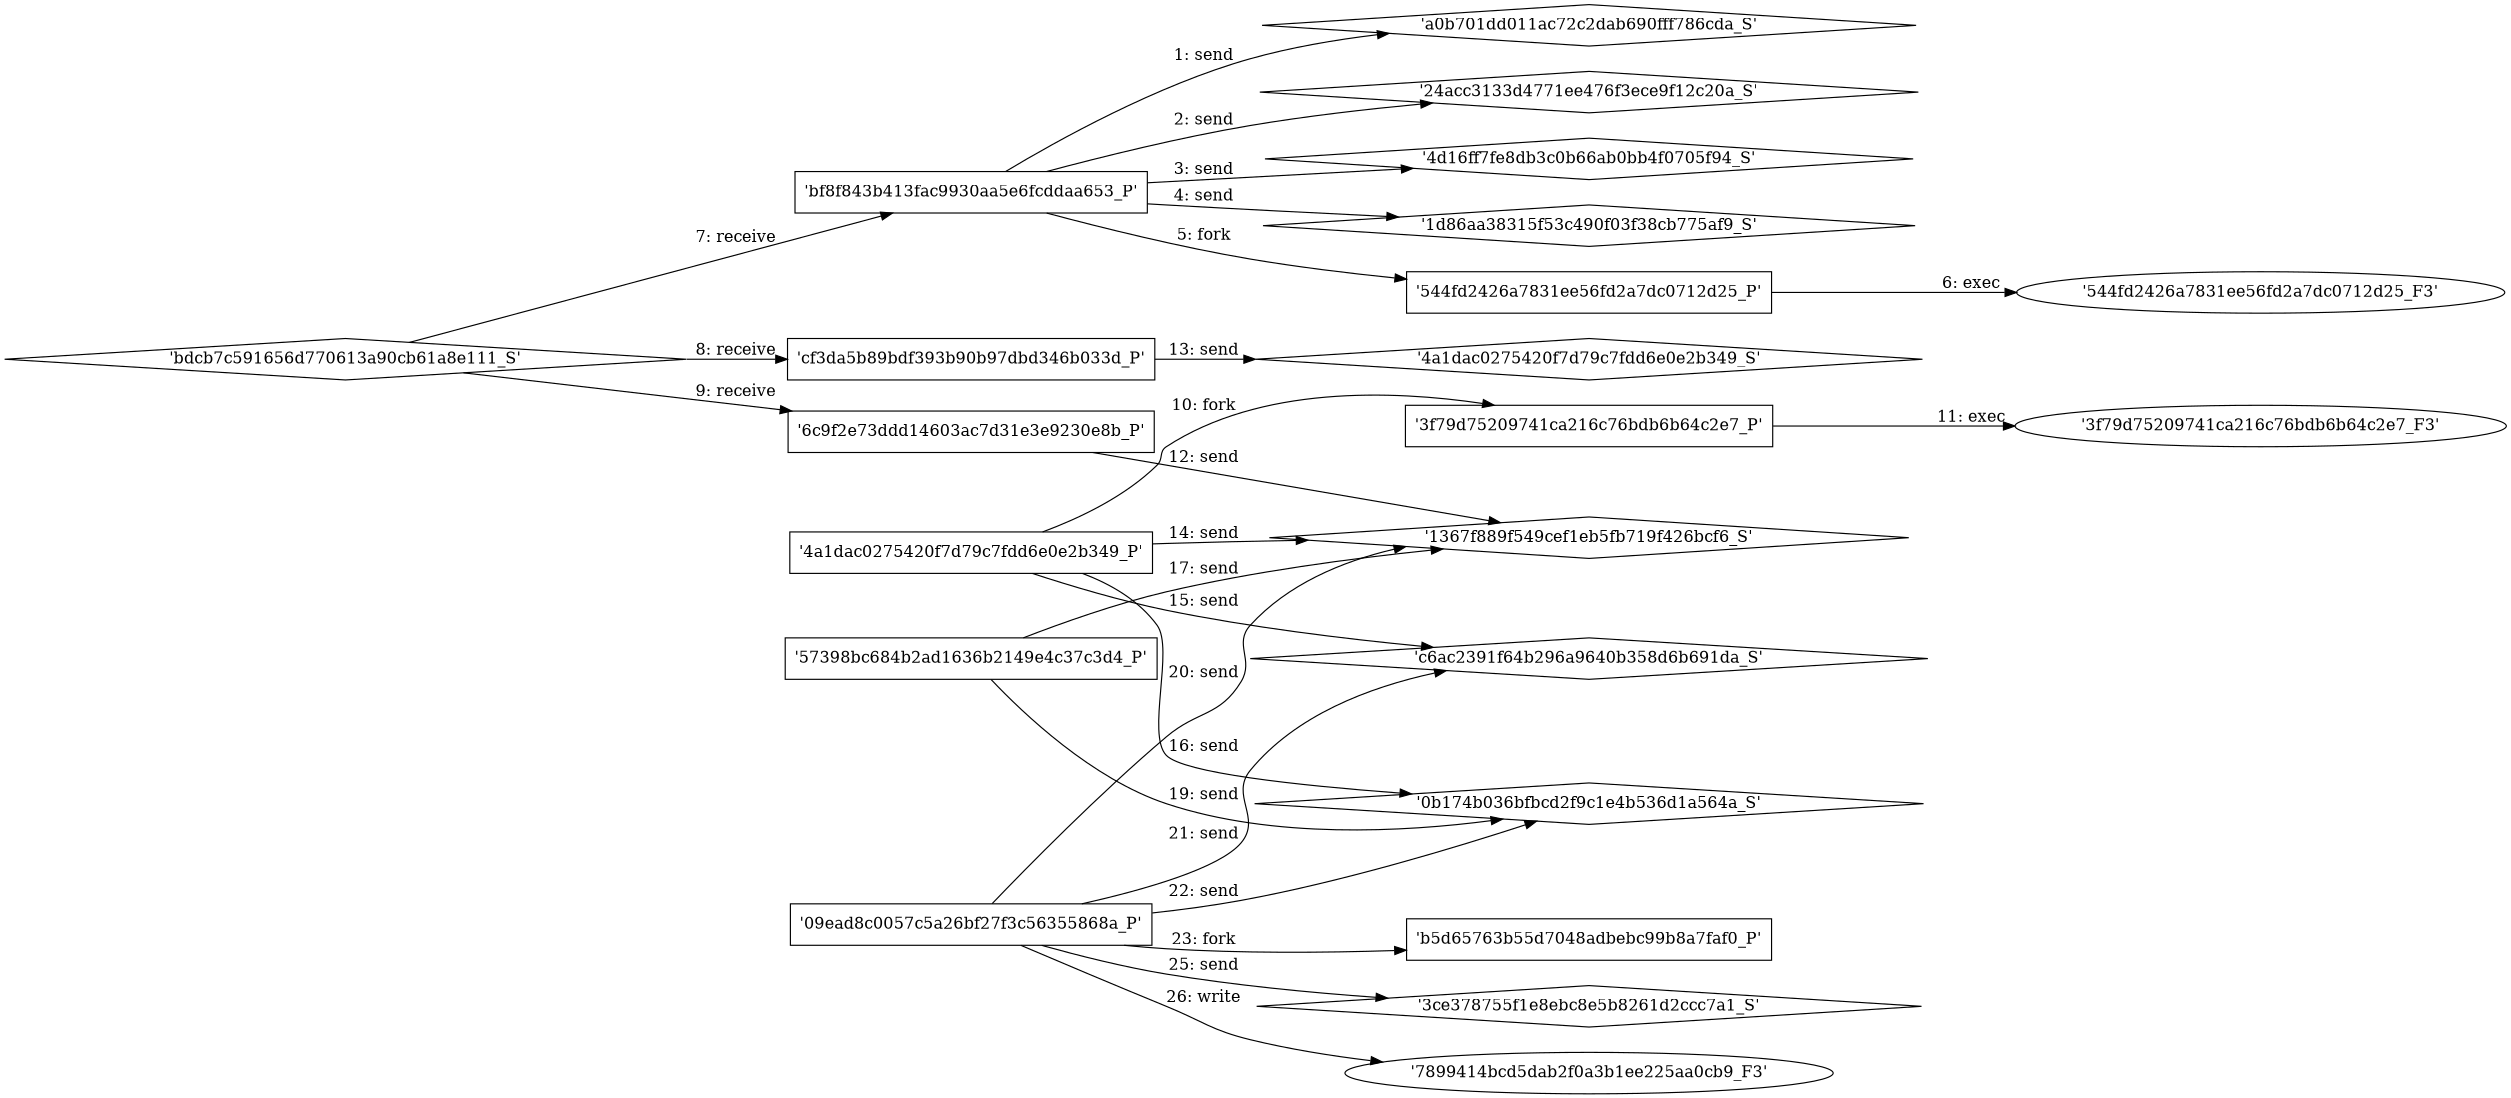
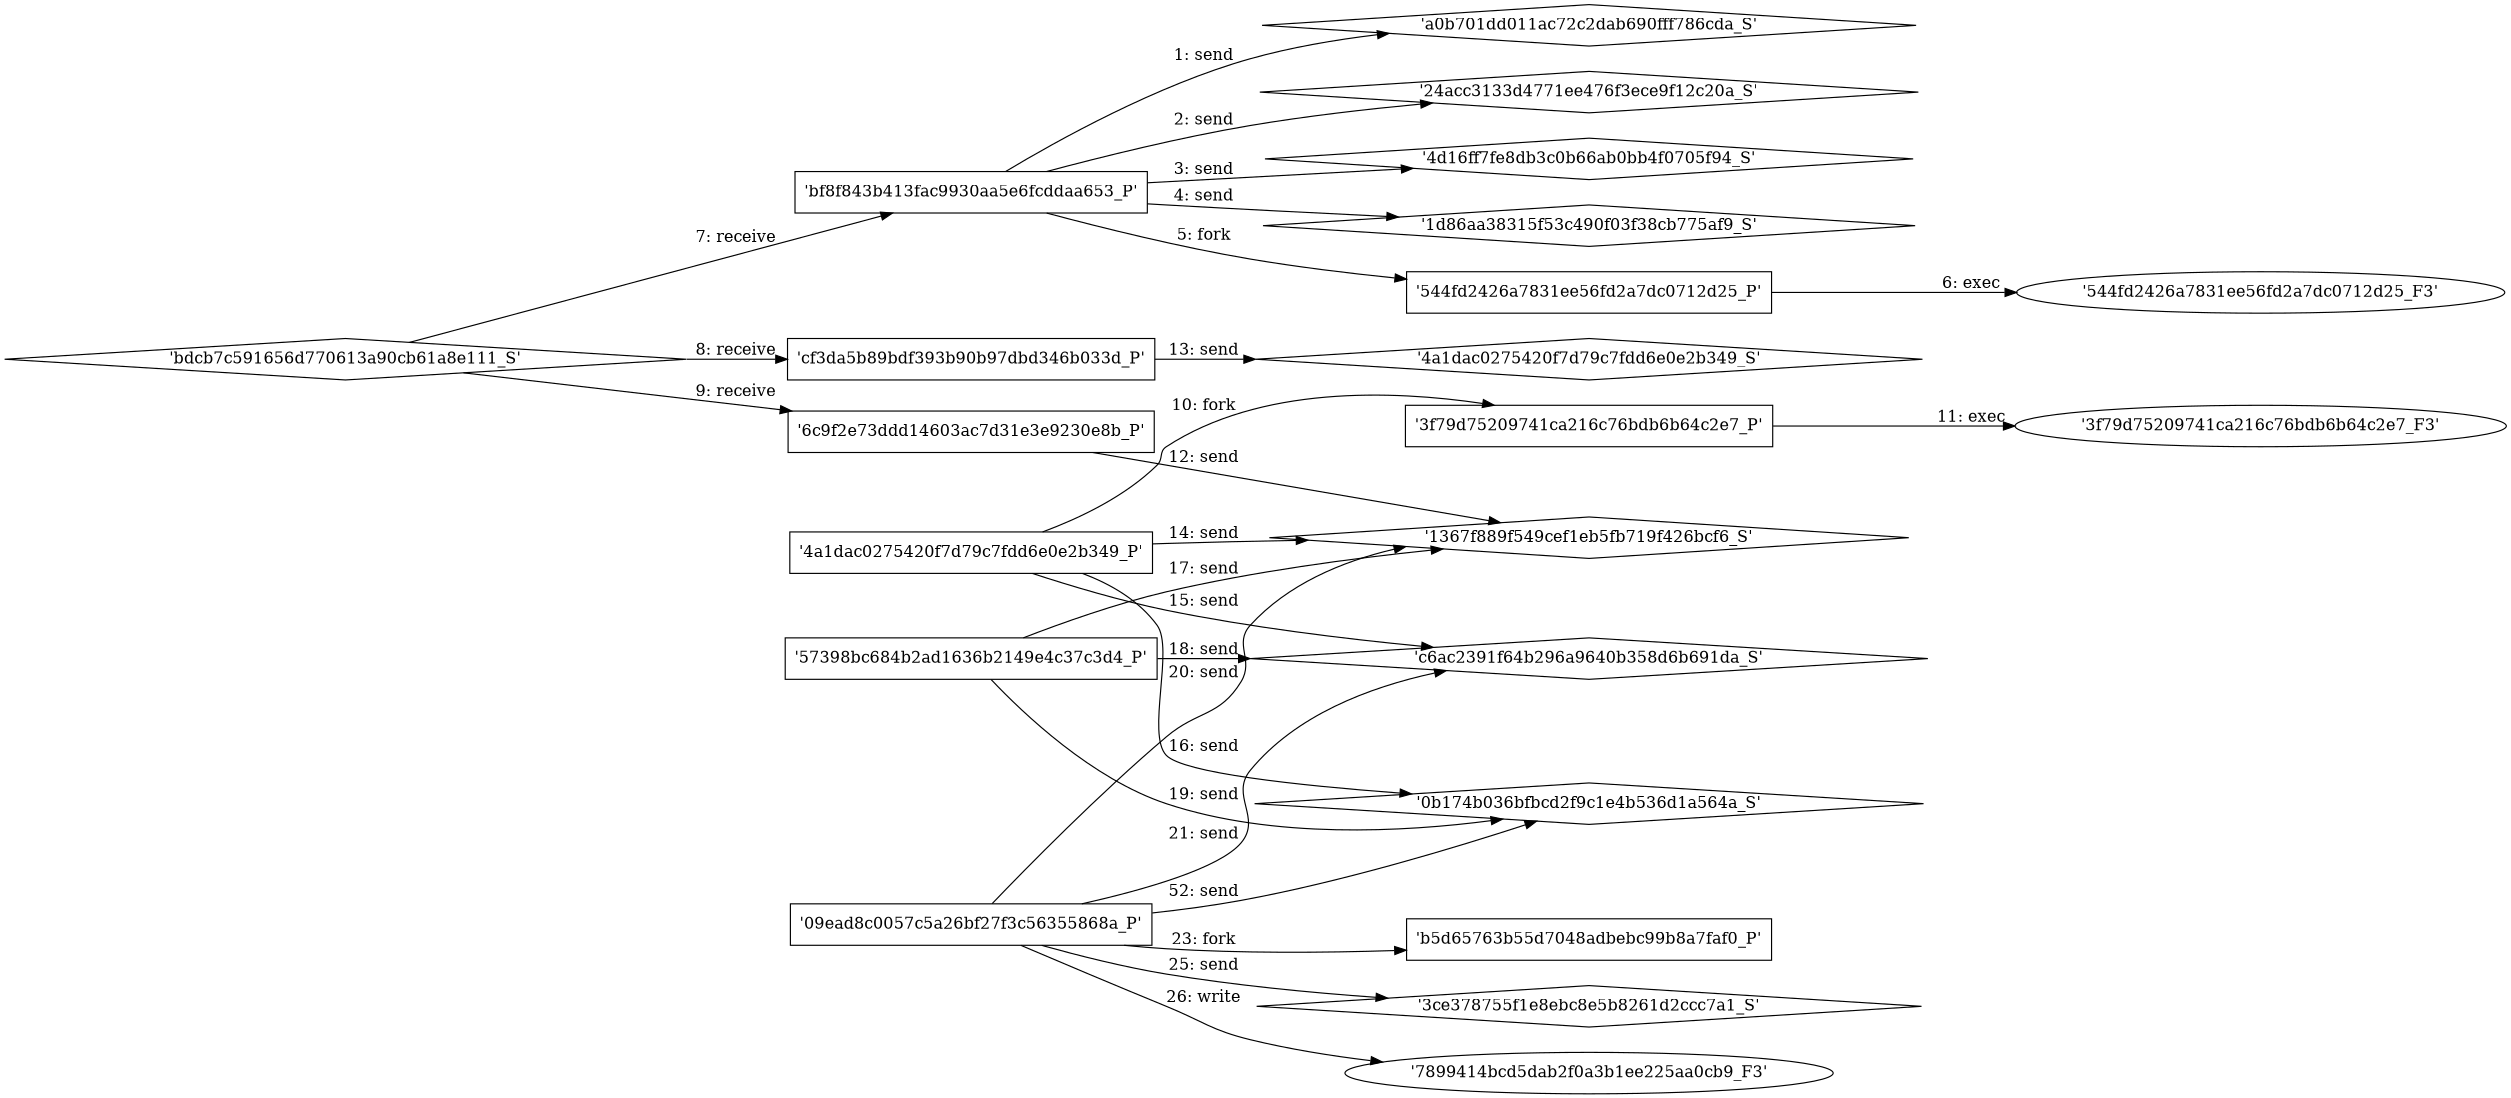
edge "'57398bc684b2ad1636b2149e4c37c3d4_P'" -> "'c6ac2391f64b296a9640b358d6b691da_S'": added, label "18: send"
edge "'09ead8c0057c5a26bf27f3c56355868a_P'" -> "'0b174b036bfbcd2f9c1e4b536d1a564a_S'": label "22: send" -> "52: send"
